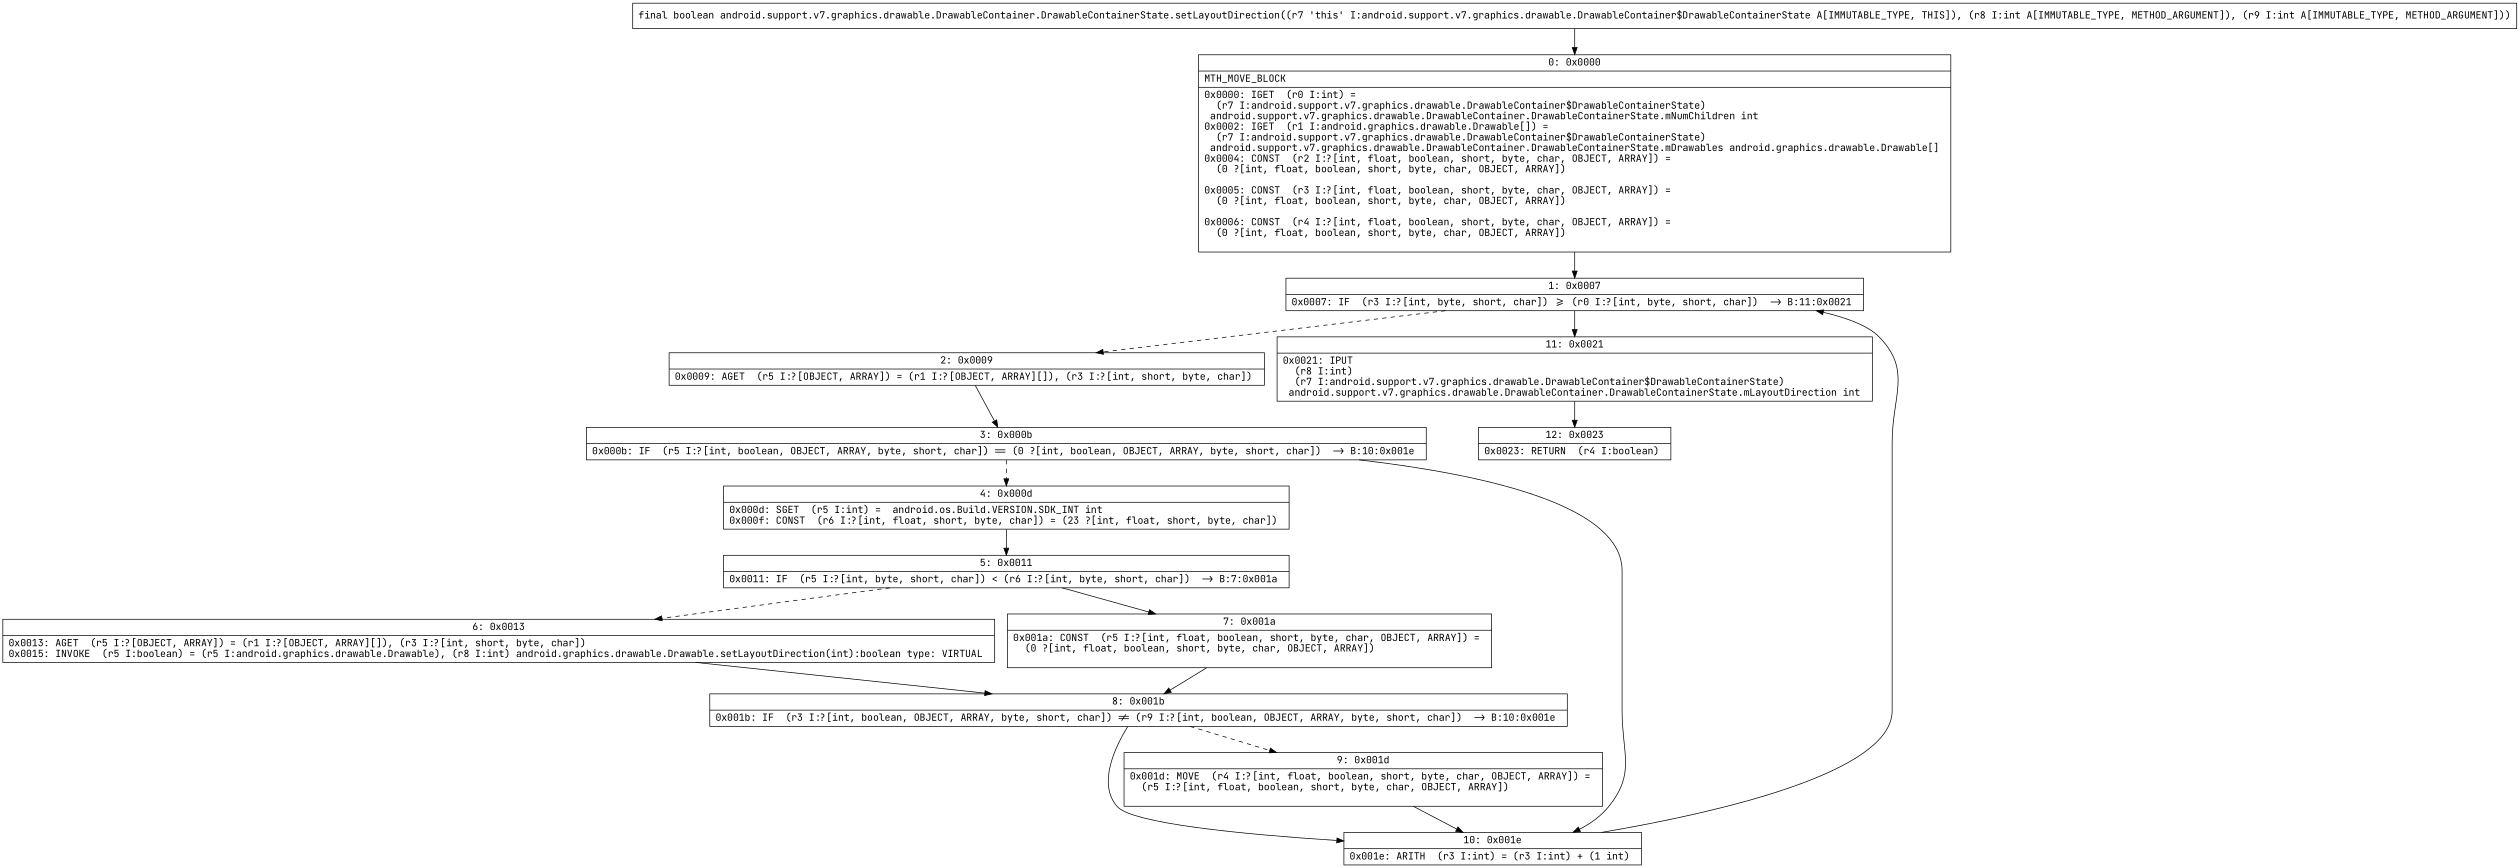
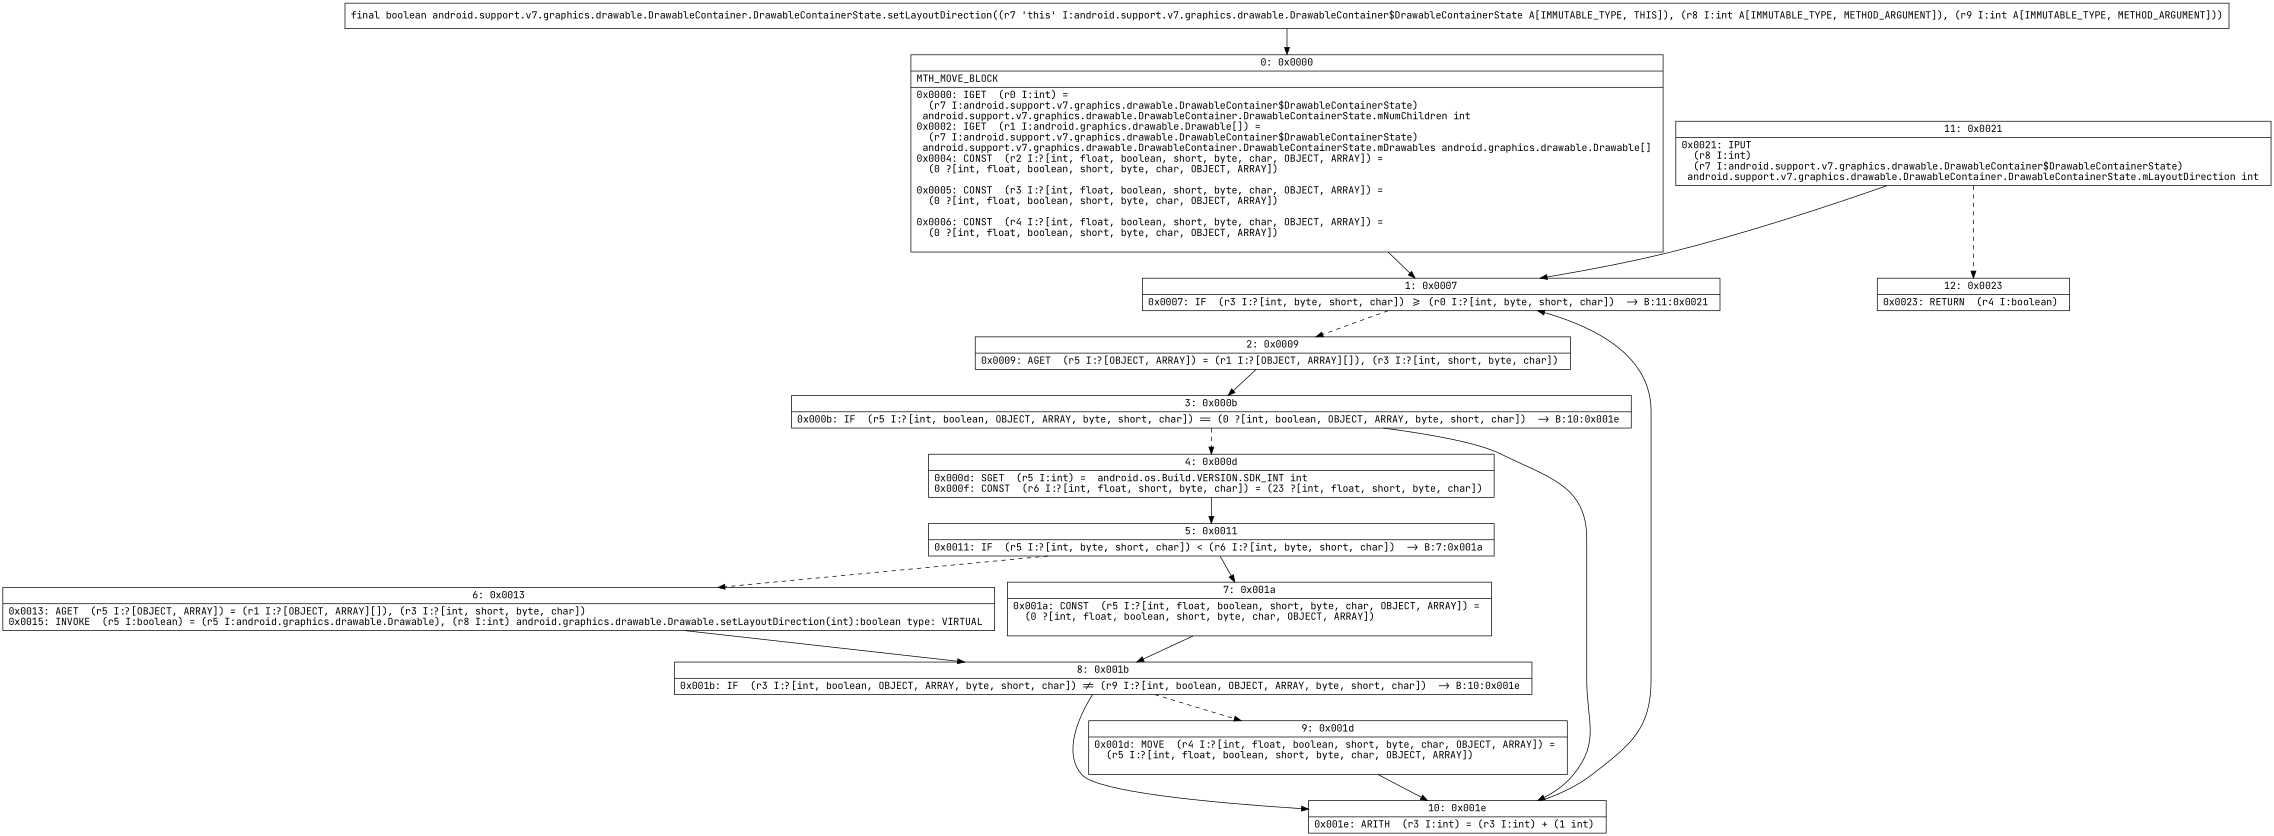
edge "1: 0x0007" -> "11: 0x0021": reversed
edge "11: 0x0021" -> "12: 0x0023": style solid -> dashed
